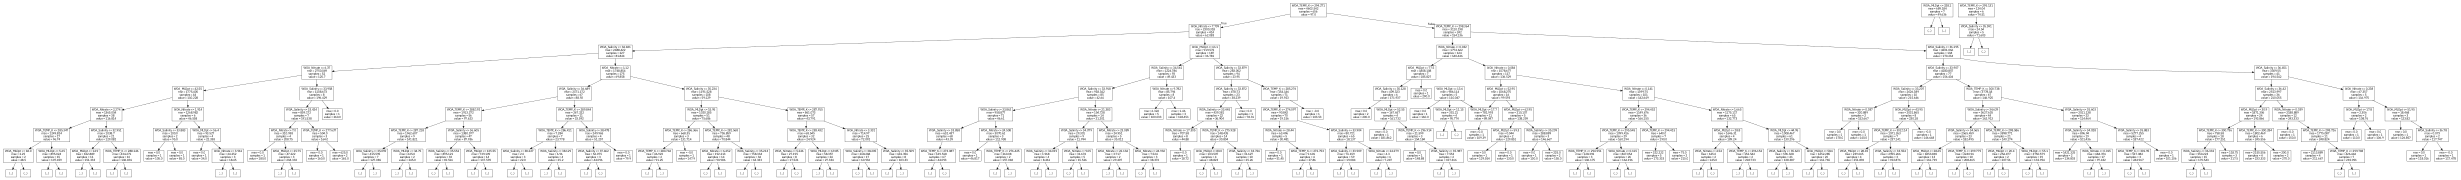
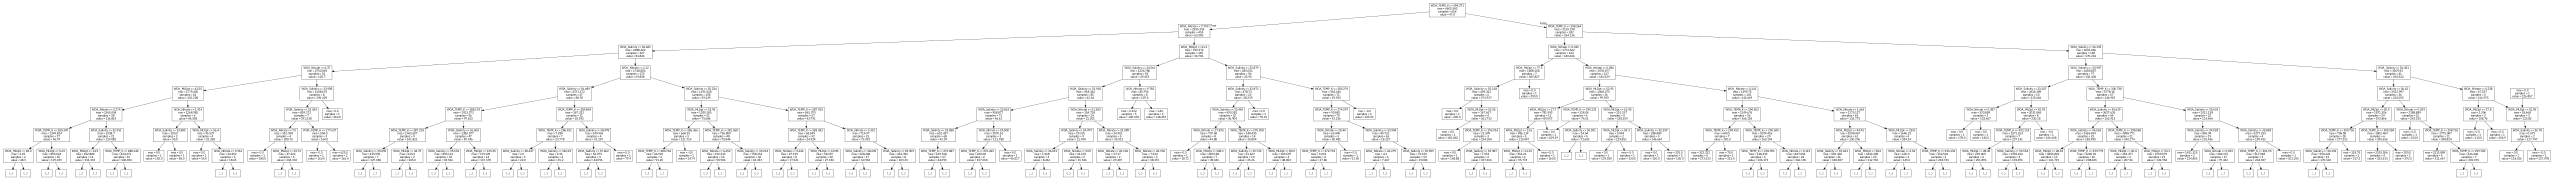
edge "WOA_MLDpt <= 13.6 mse = 986.114 samples = 5 value = 110.047" -> "WOA_MLDpt <= 17.7 mse = 781.993 samples = 11 value = 89.047": reversed
edge "WOA_MLDpt <= 51.95 mse = 18.468 samples = 3 value = 123.82" -> "mse = 0.0 samples = 1 value = 126.857": reversed
edge "WOA_TEMP_K <= 295.131 mse = 124.04 samples = 6 value = 74.51" -> "mse = 0.0 samples = 1 value = 109.39": added
edge "WOA_Nitrate <= 17.305 mse = 707.58 samples = 8 value = 44.88" -> "WOA_MLDpt <= 328.1 mse = 689.184 samples = 7 value = 49.636": added
